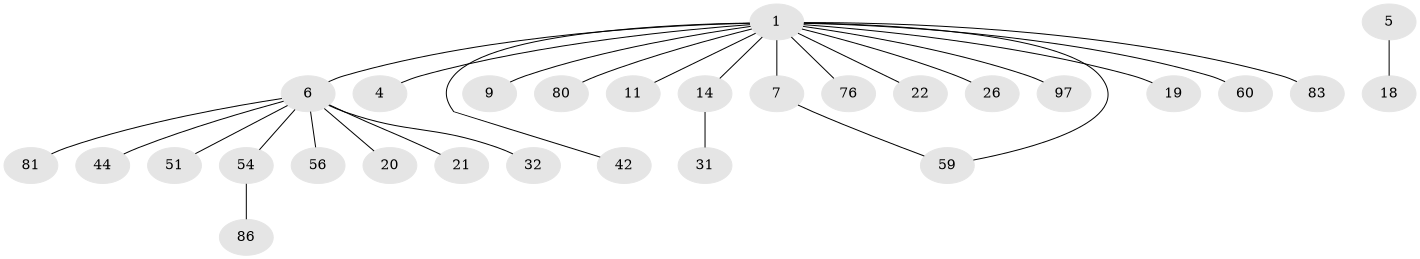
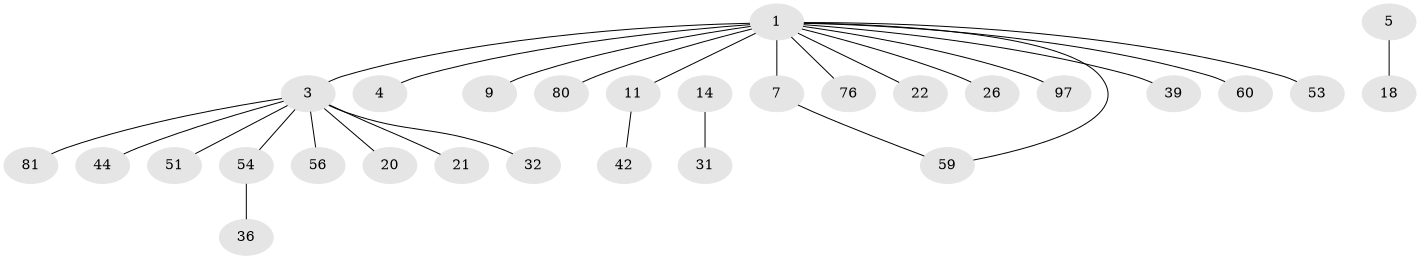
edge "1" -- "42": now "11" -- "42"
edge "1" -- "14": removed
node "6": label "6" -> "3"
node "19": label "19" -> "39"
node "83": label "83" -> "53"
node "86": label "86" -> "36"
